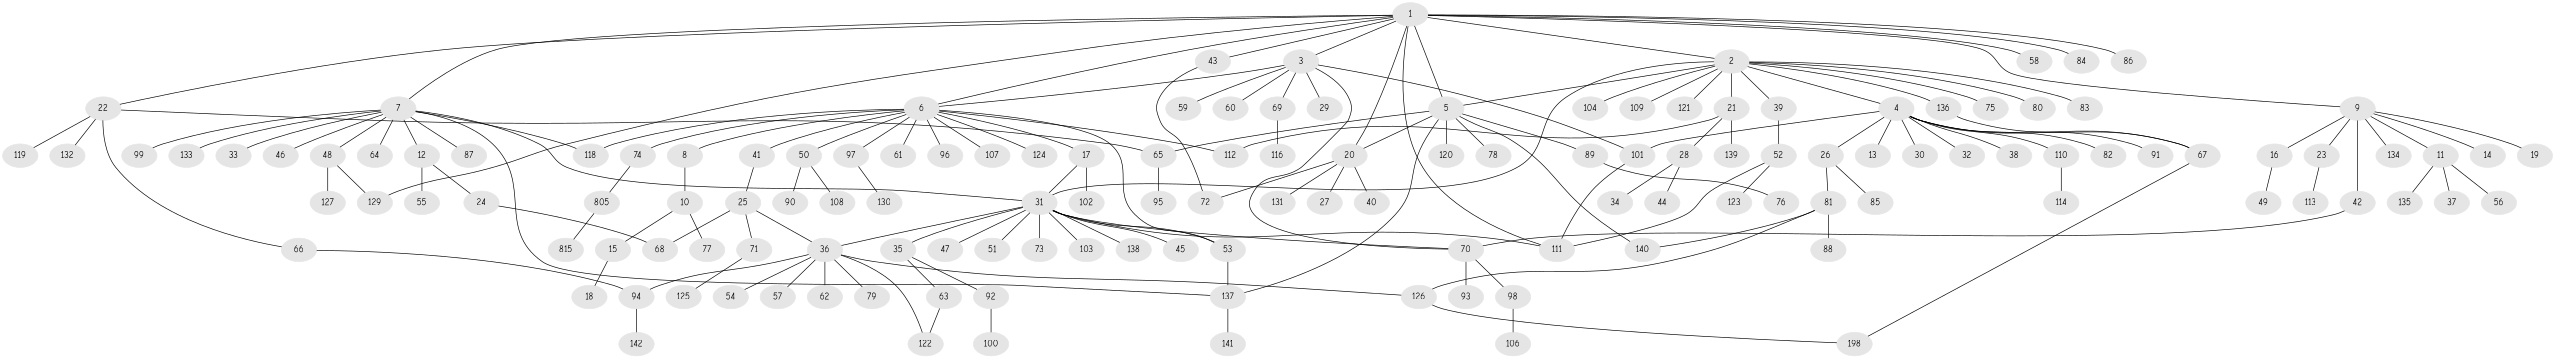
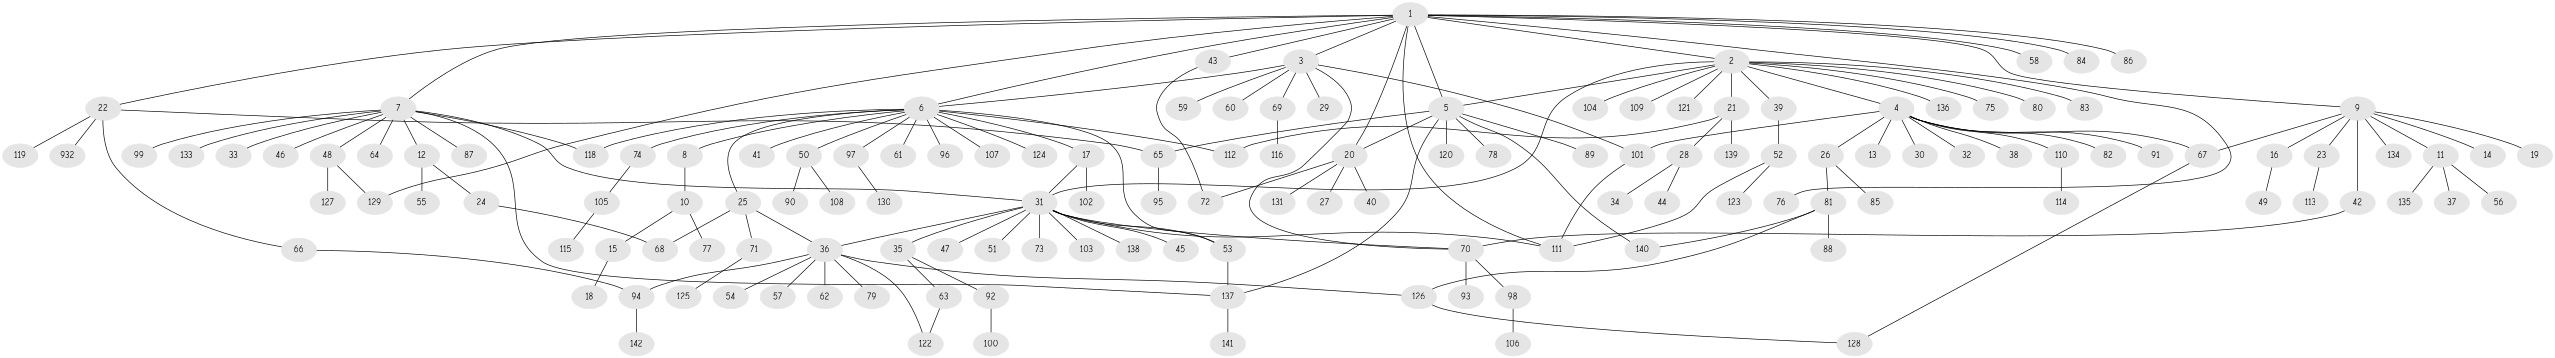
edge "136" -- "67": now "9" -- "67"
node "132": label "132" -> "932"
edge "41" -- "25": now "6" -- "25"
edge "89" -- "76": now "1" -- "76"
node "805": label "805" -> "105"
node "815": label "815" -> "115"
node "198": label "198" -> "128"
